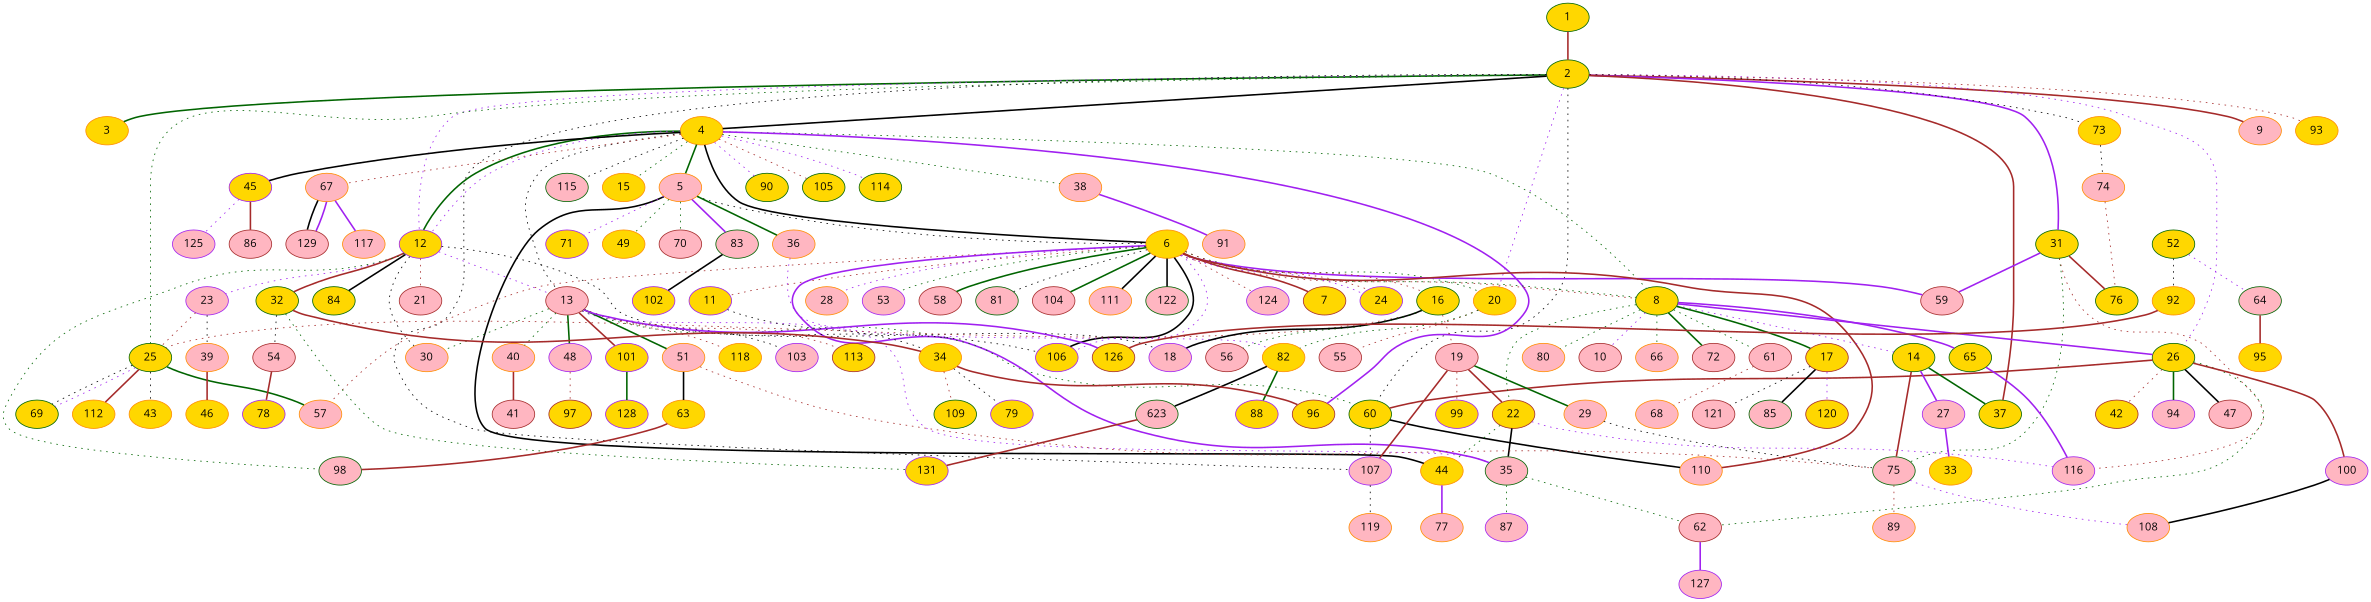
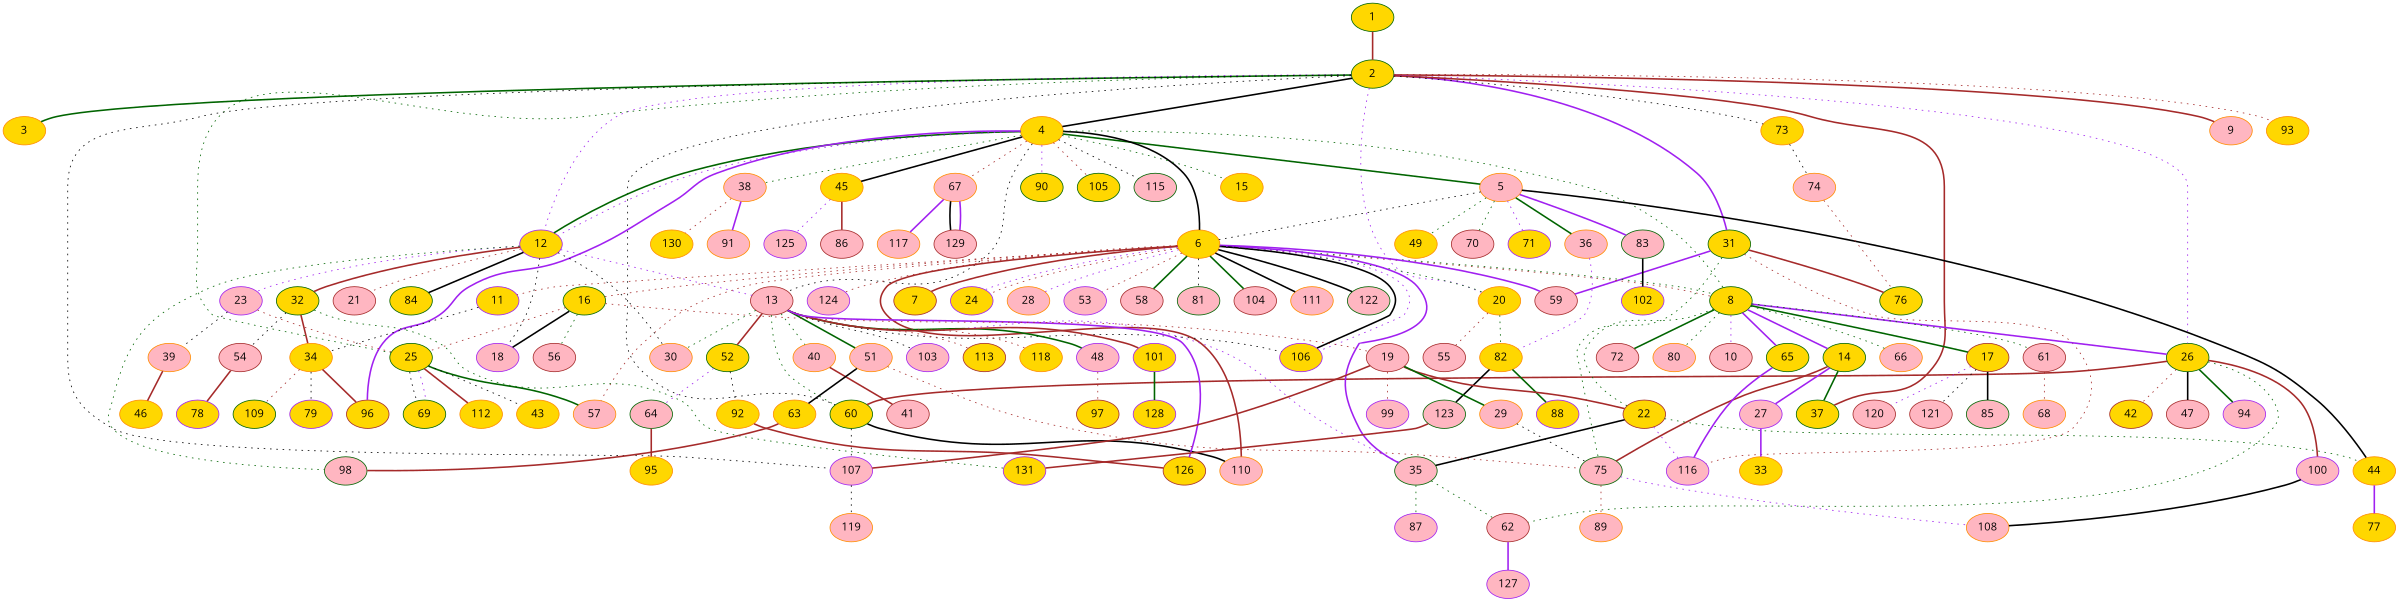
node "45": color purple -> darkorange
node "114": removed
node "130": added
edge "6" -- "53": color darkgreen -> brown
edge "8" -- "14": style dotted -> bold
edge "13" -- "52": added
node "623": label "623" -> "123"
node "99": fillcolor gold -> lightpink
node "120": fillcolor gold -> lightpink
node "77": fillcolor lightpink -> gold
